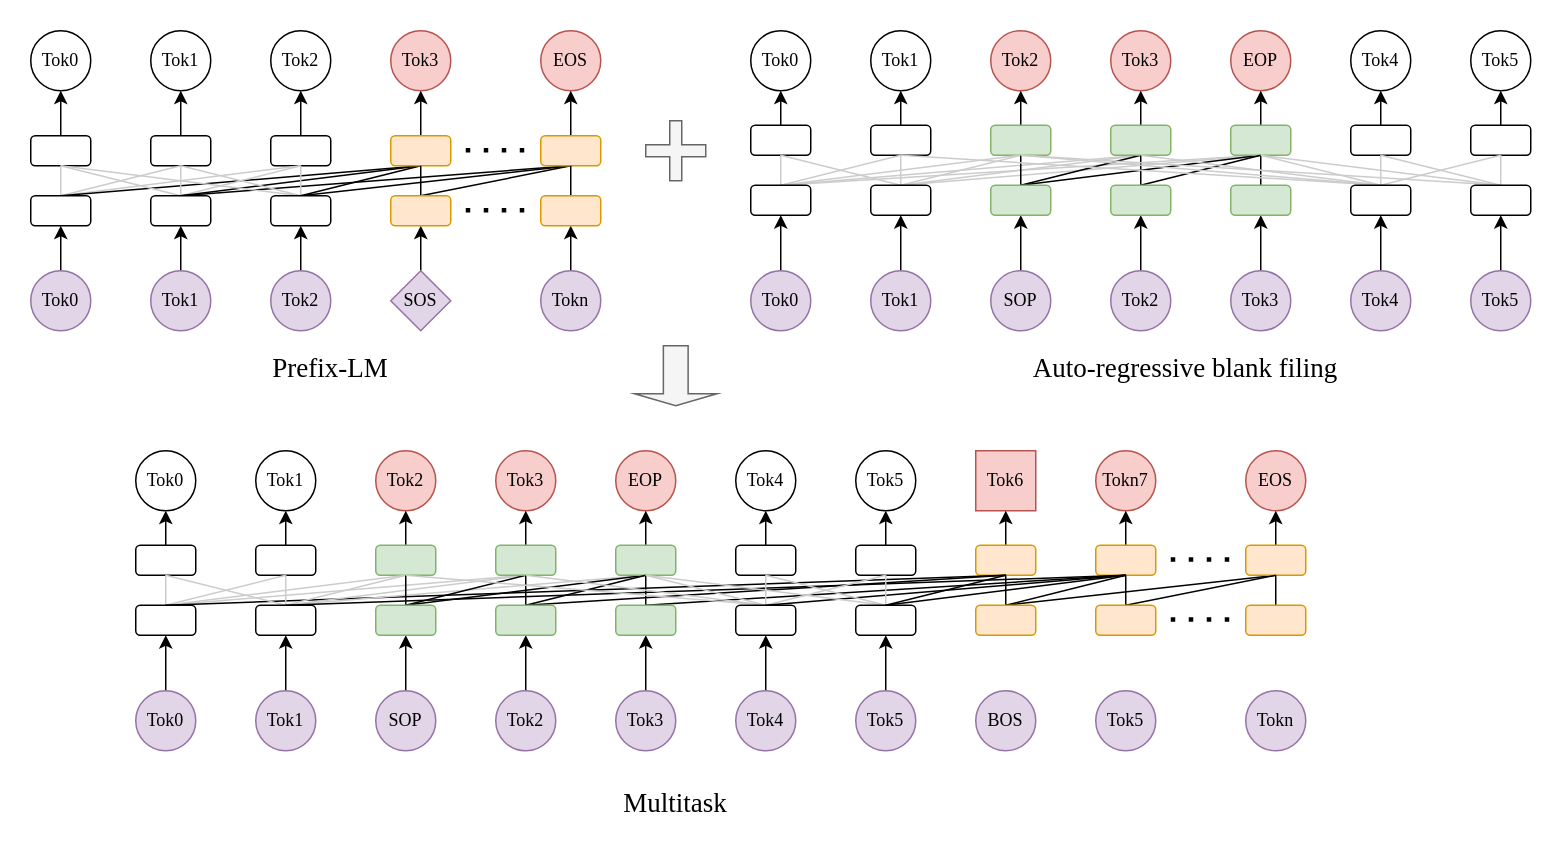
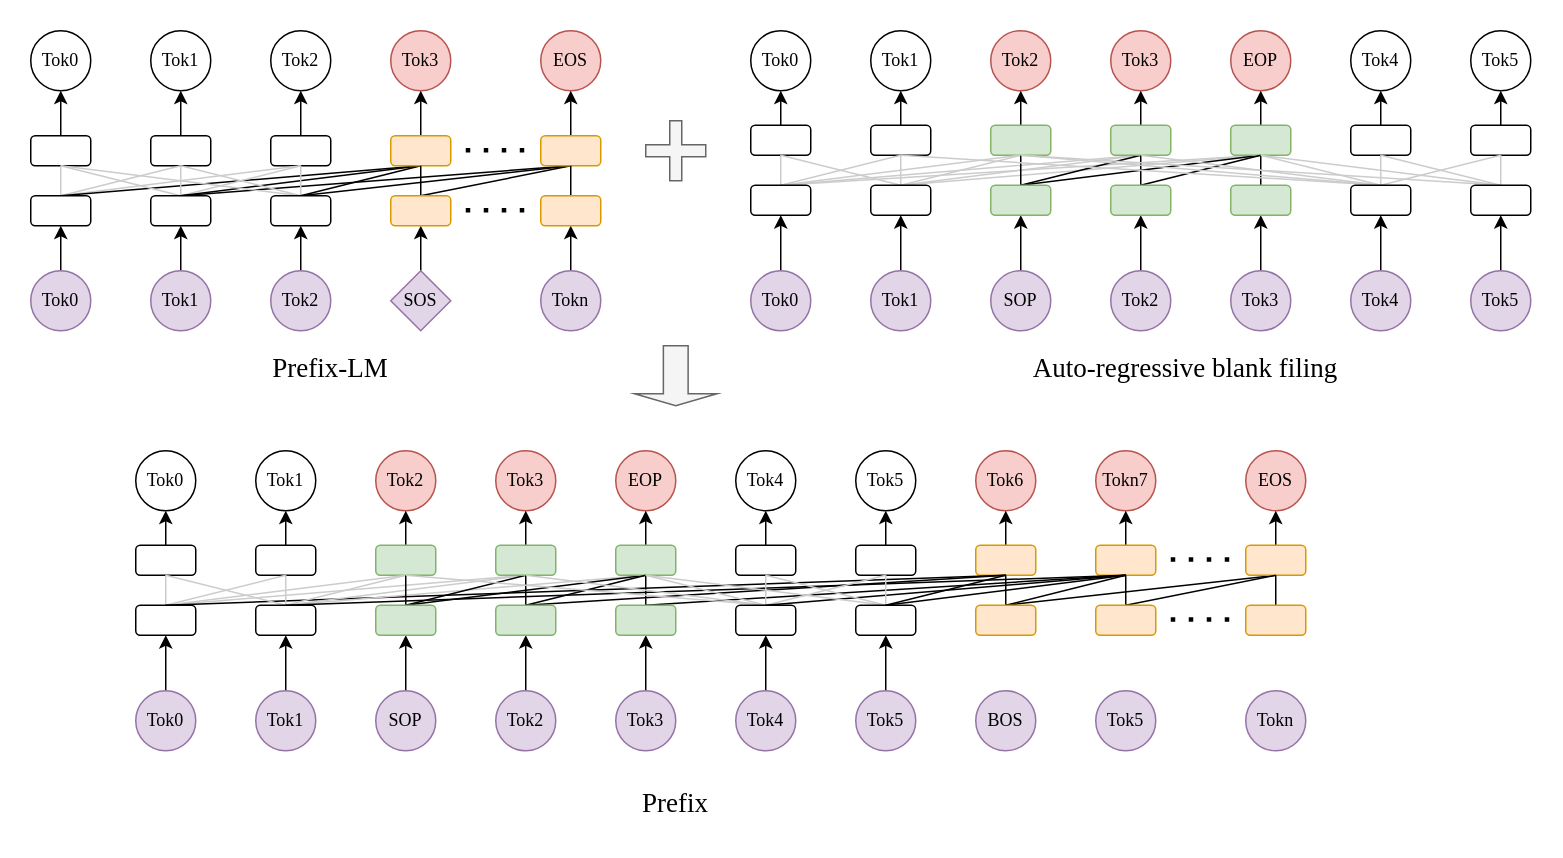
node "Tok6": shape rectangle -> ellipse
node "Multitask": label "Multitask" -> "Prefix"
